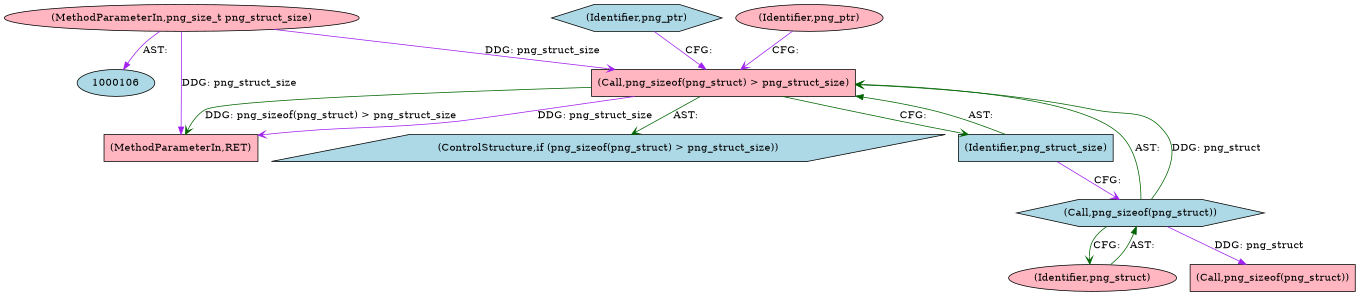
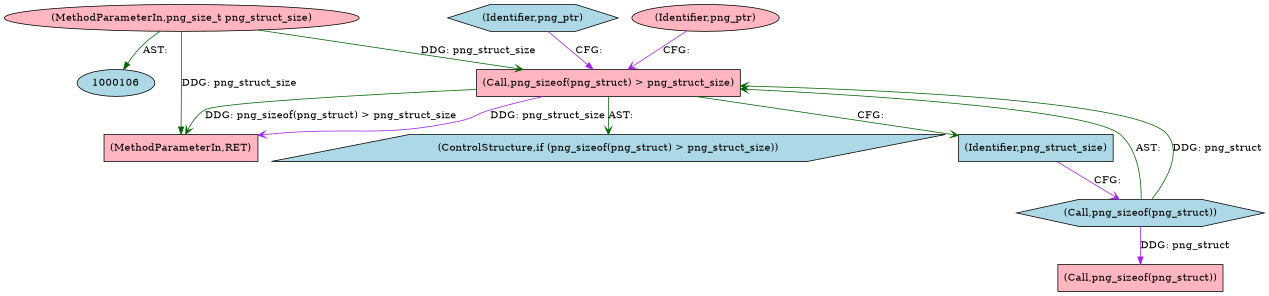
edge "(MethodParameterIn,png_size_t png_struct_size)" -> "1000106": color purple -> darkgreen
edge "(MethodParameterIn,png_size_t png_struct_size)" -> "(Call,png_sizeof(png_struct) > png_struct_size)": color purple -> darkgreen
edge "(MethodParameterIn,png_size_t png_struct_size)" -> "(MethodParameterIn,RET)": color purple -> darkgreen
edge "(Identifier,png_struct_size)" -> "(Call,png_sizeof(png_struct) > png_struct_size)": removed, label "AST:"
node "(Identifier,png_struct)": removed
